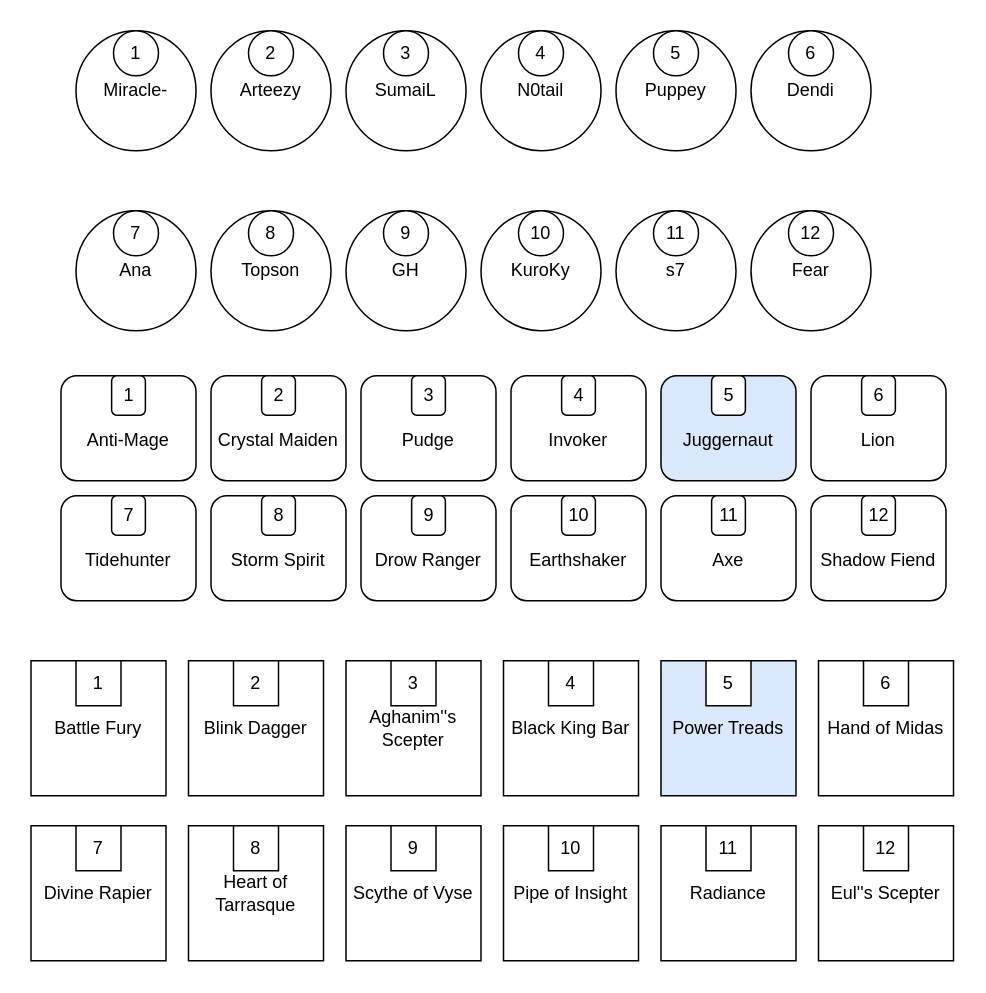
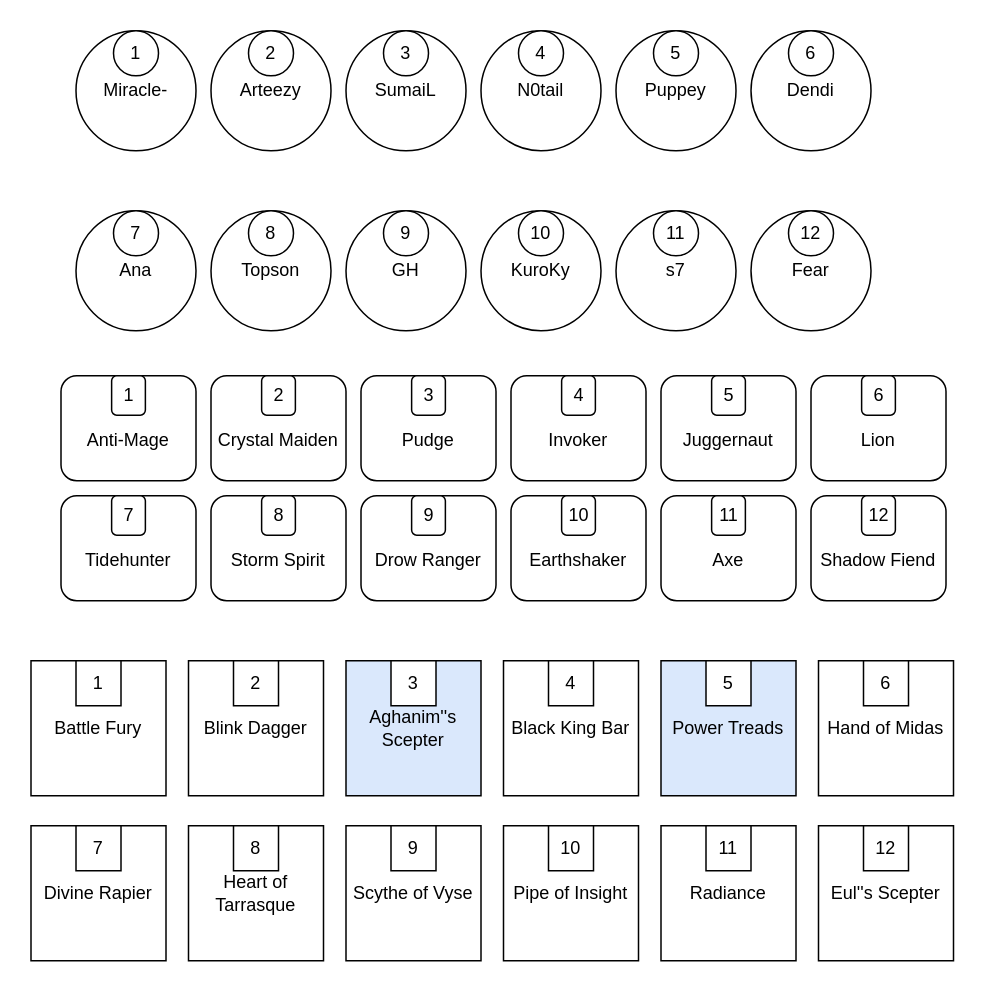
node "Juggernaut": fillcolor #dae8fc -> #ffffff
node "Aghanim''s Scepter": fillcolor #ffffff -> #dae8fc
